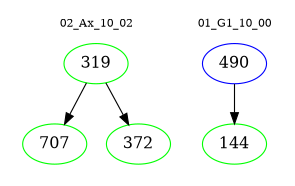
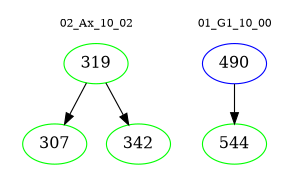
node "707": label "707" -> "307"
node "372": label "372" -> "342"
node "144": label "144" -> "544"
